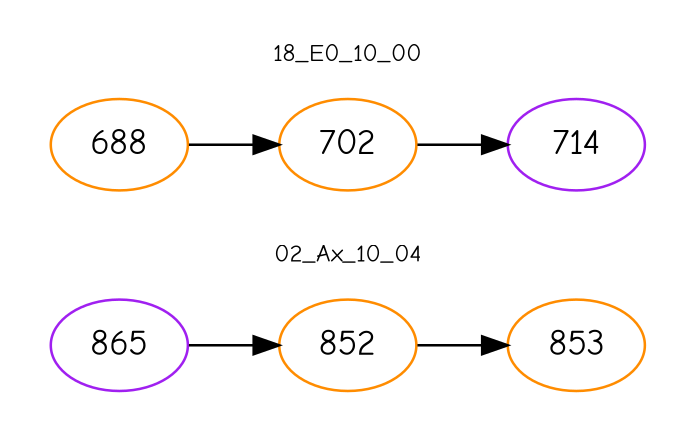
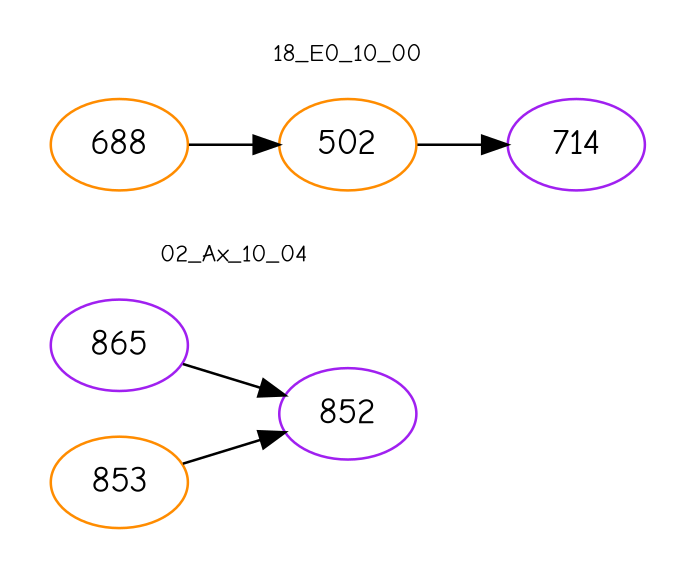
node "702": label "702" -> "502"
node "852": color darkorange -> purple
edge "852" -> "853": reversed
